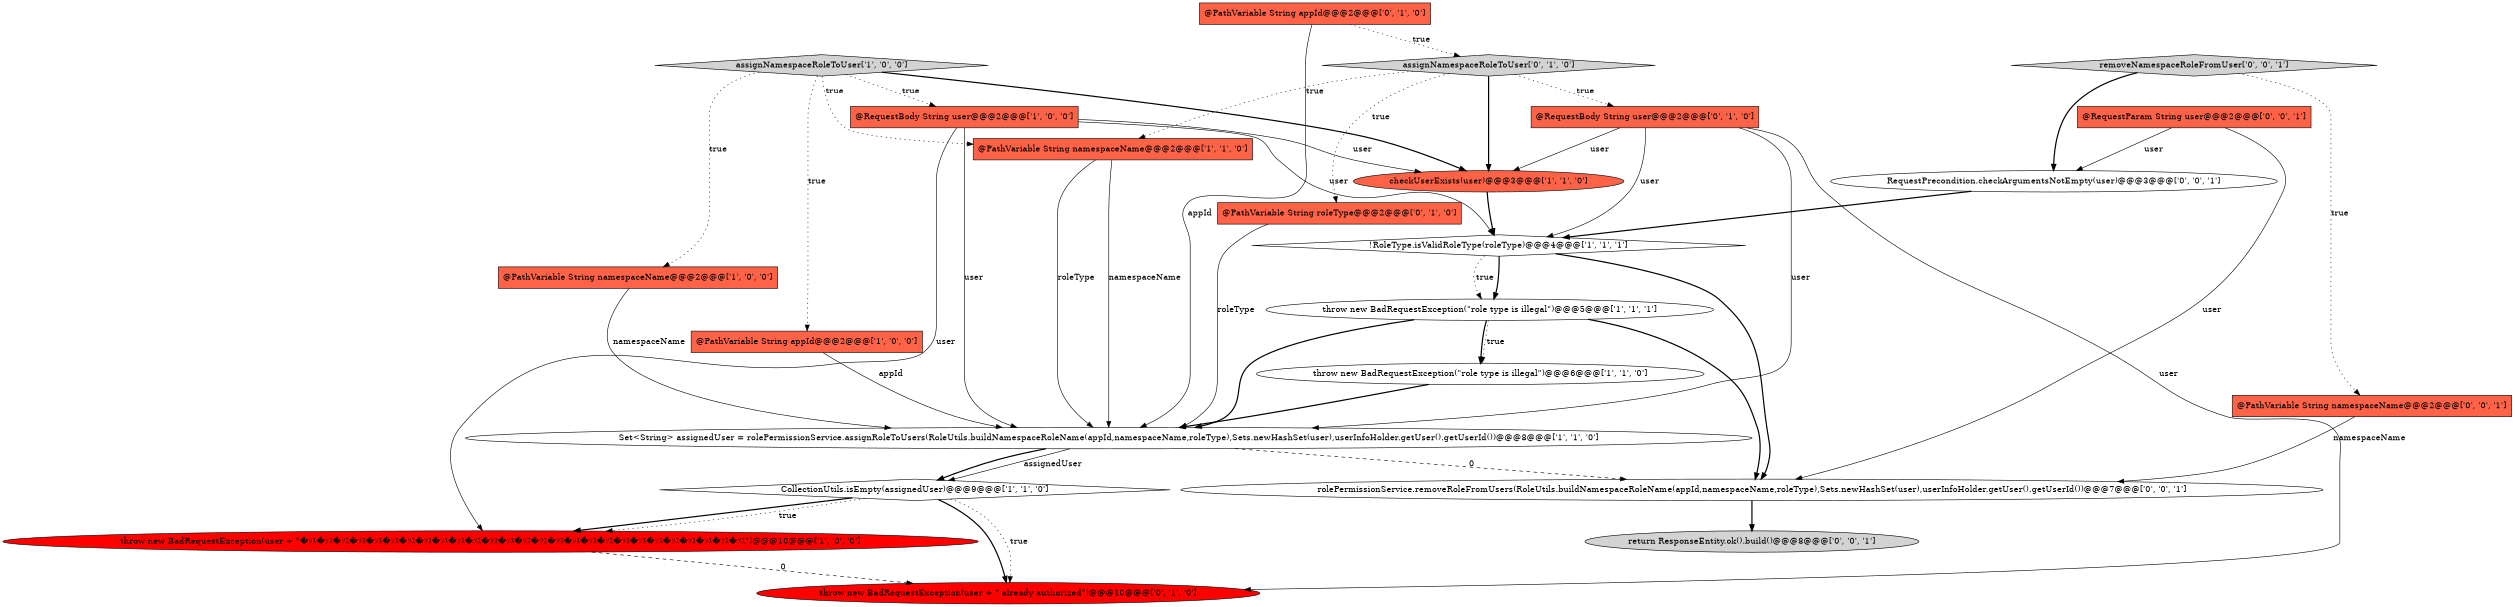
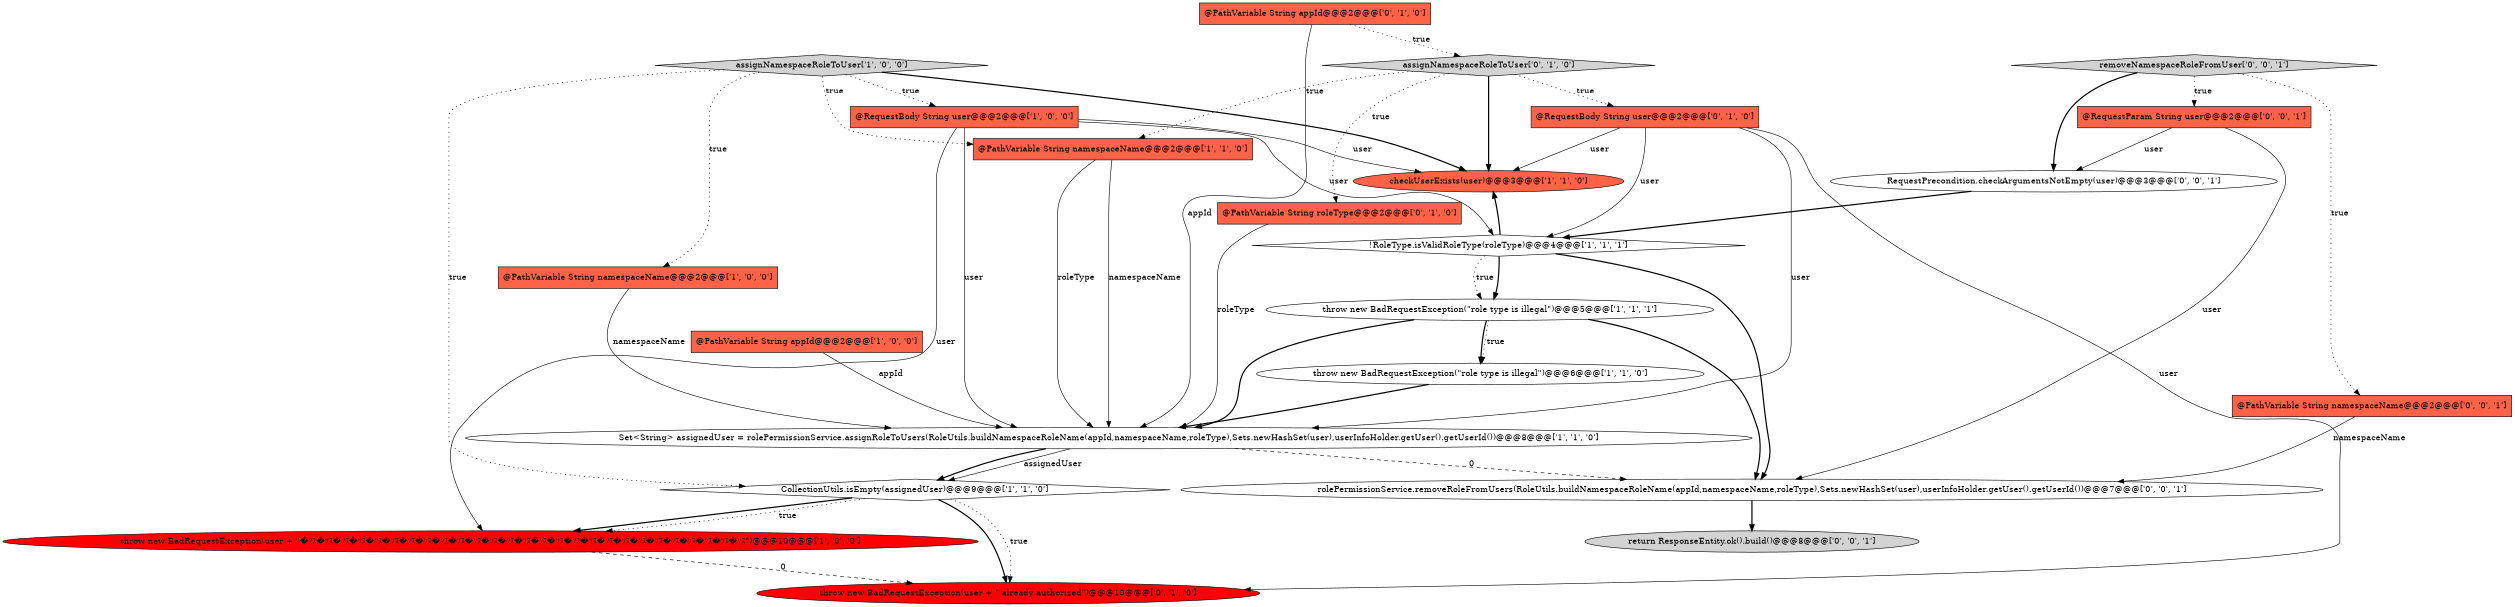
edge "removeNamespaceRoleFromUser['0', '0', '1']" -> "@RequestParam String user@@@2@@@['0', '0', '1']": added, label "true"
edge "assignNamespaceRoleToUser['1', '0', '0']" -> "@PathVariable String appId@@@2@@@['1', '0', '0']": now "assignNamespaceRoleToUser['1', '0', '0']" -> "CollectionUtils.isEmpty(assignedUser)@@@9@@@['1', '1', '0']"
edge "checkUserExists(user)@@@3@@@['1', '1', '0']" -> "!RoleType.isValidRoleType(roleType)@@@4@@@['1', '1', '1']": reversed
